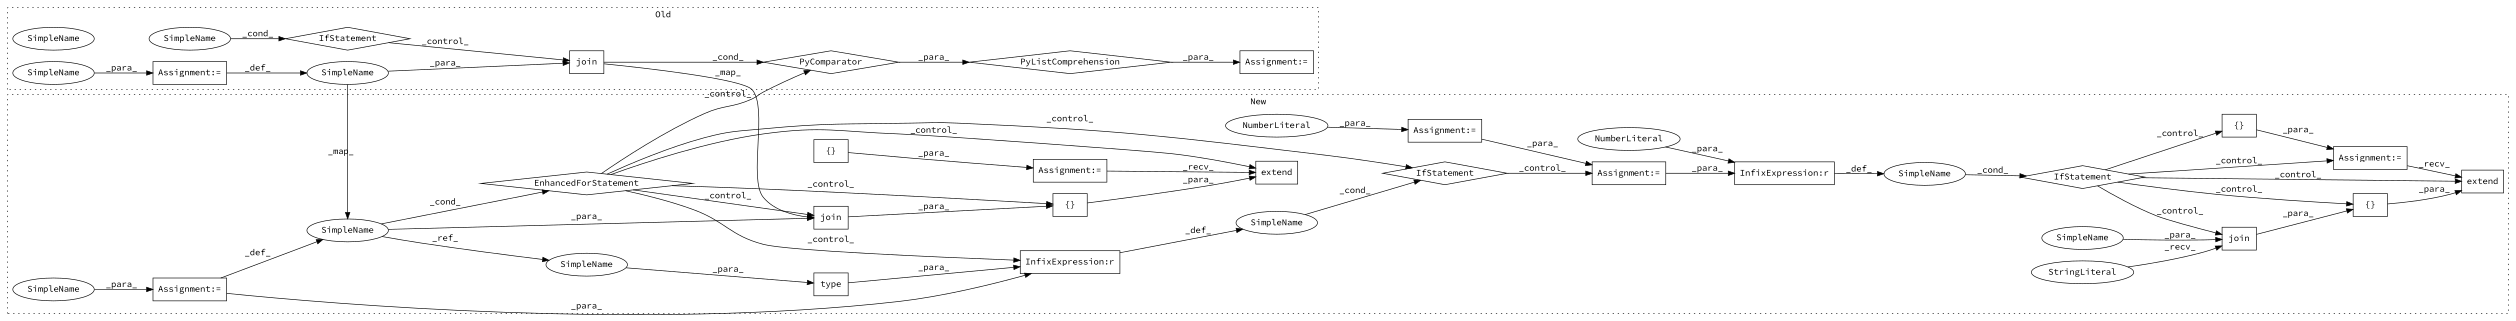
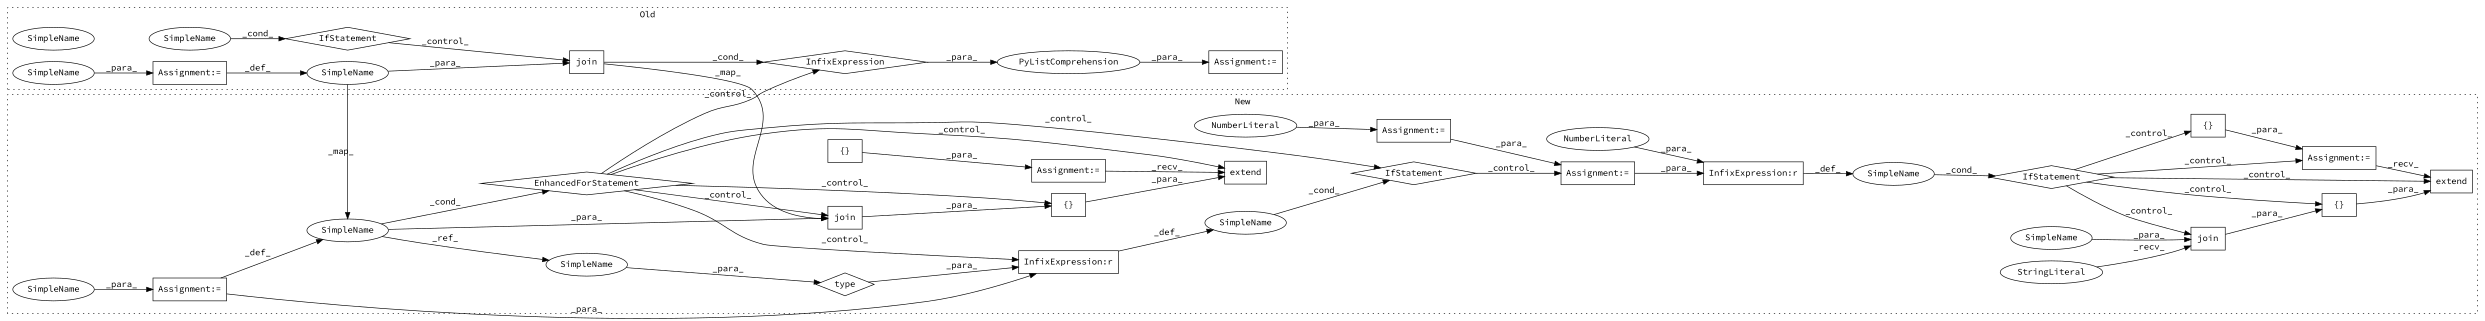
node "PyComparator": label "PyComparator" -> "InfixExpression"
node "PyListComprehension": shape diamond -> ellipse
node "type": shape box -> diamond
